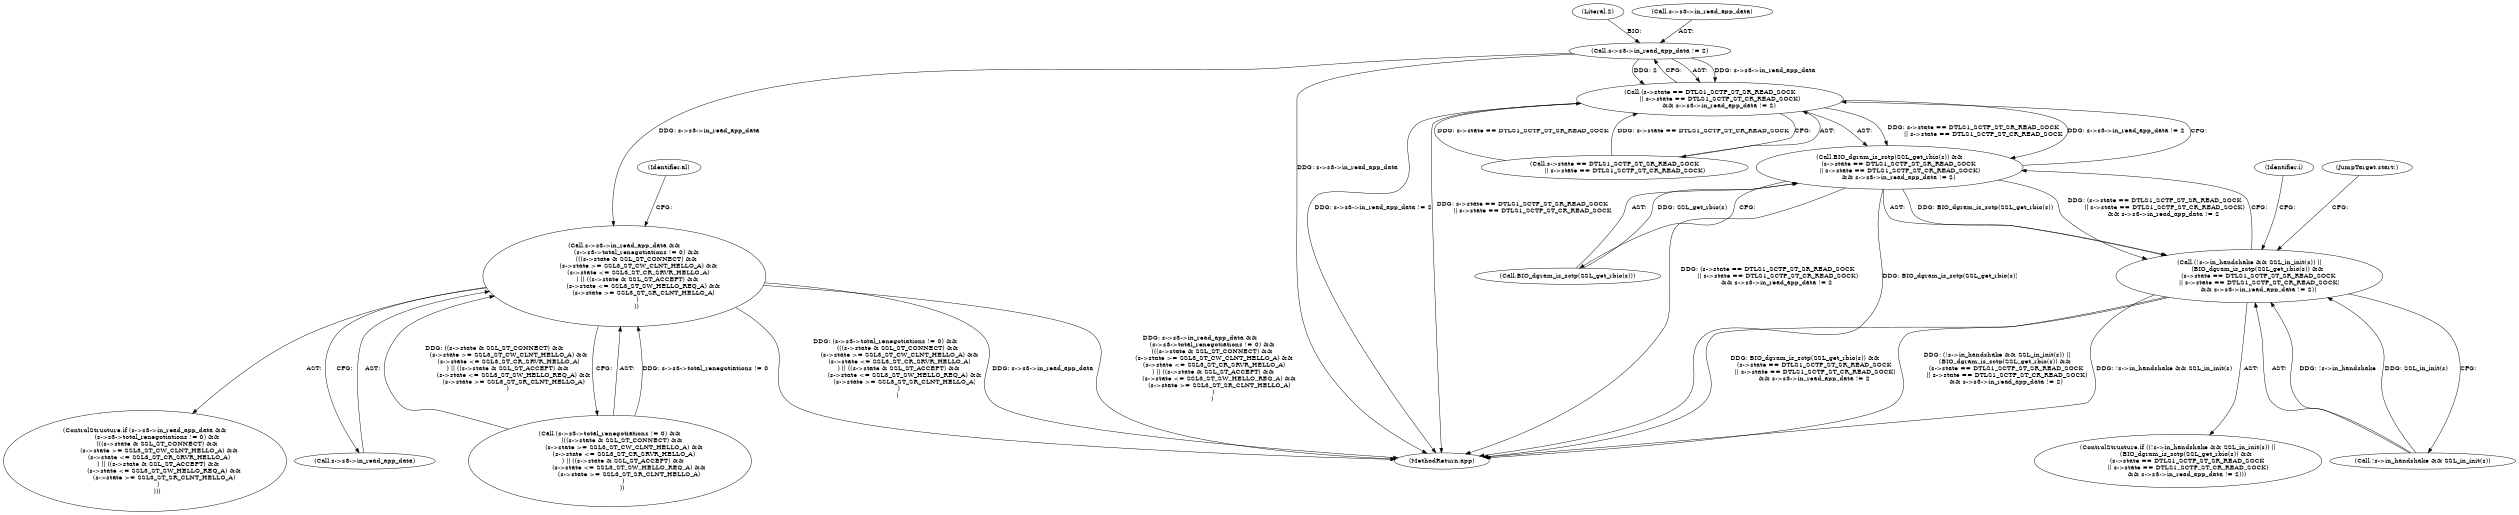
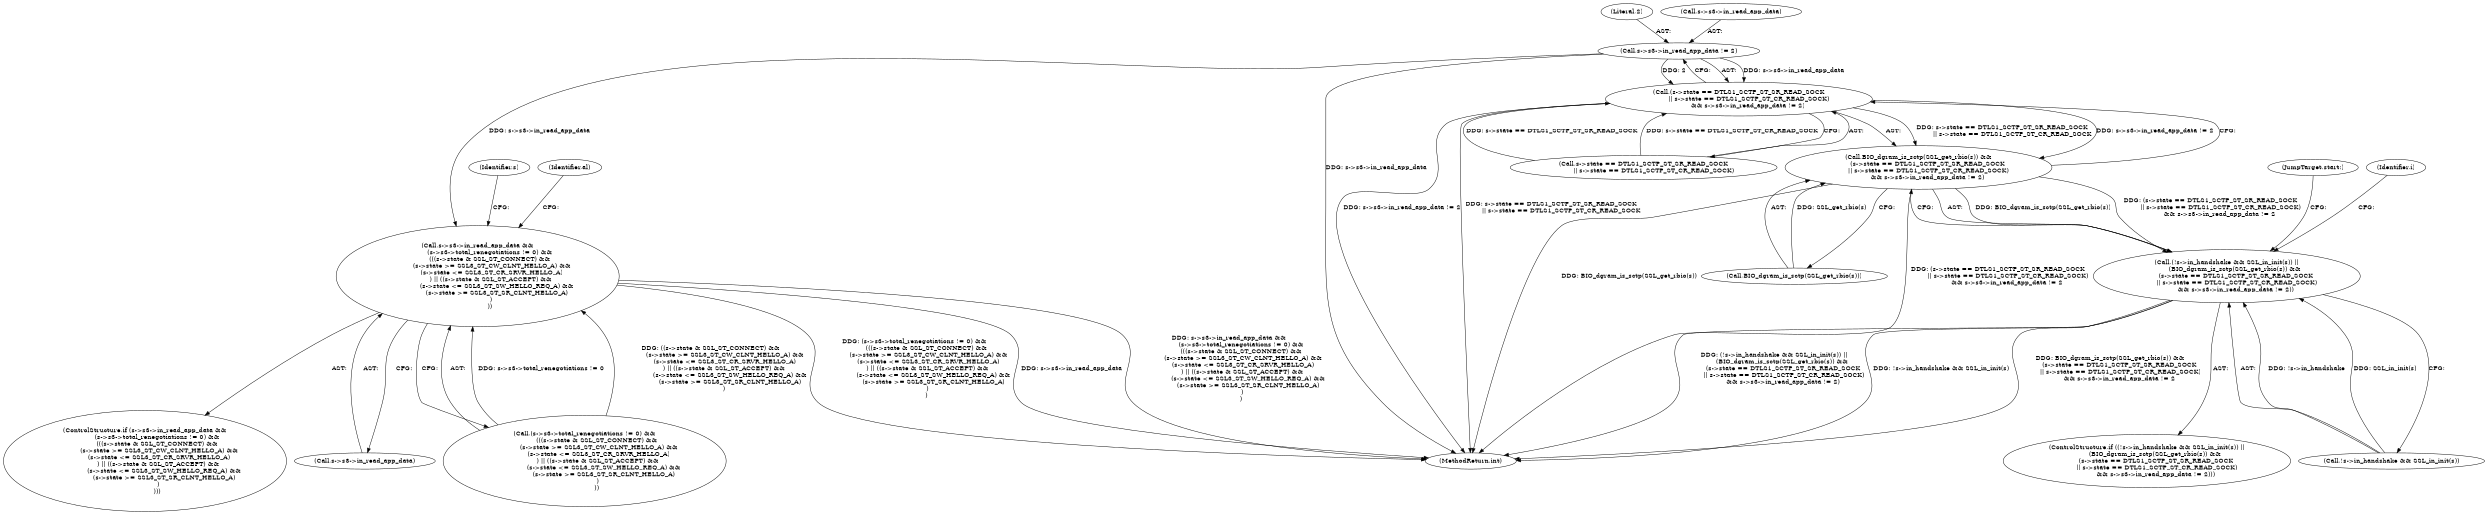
edge "(Literal,2)" -> "(Call,s->s3->in_read_app_data != 2)": label "BIO: " -> "AST: "
node "(Identifier,s)": added
node "(MethodReturn,app)": label "(MethodReturn,app)" -> "(MethodReturn,int)"
